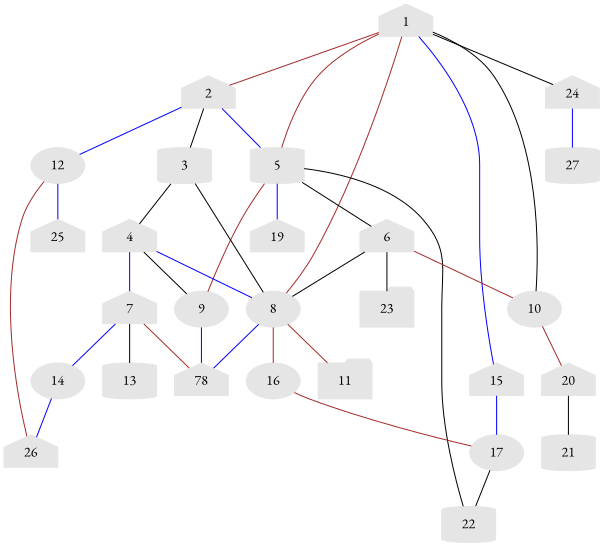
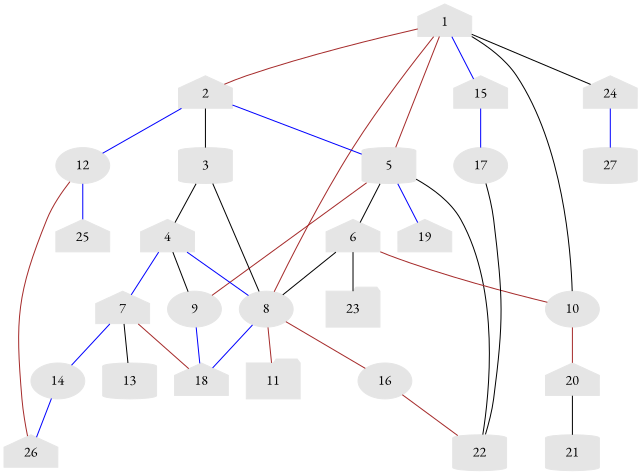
node "78": label "78" -> "18"
edge "16" -- "17": now "16" -- "22"
